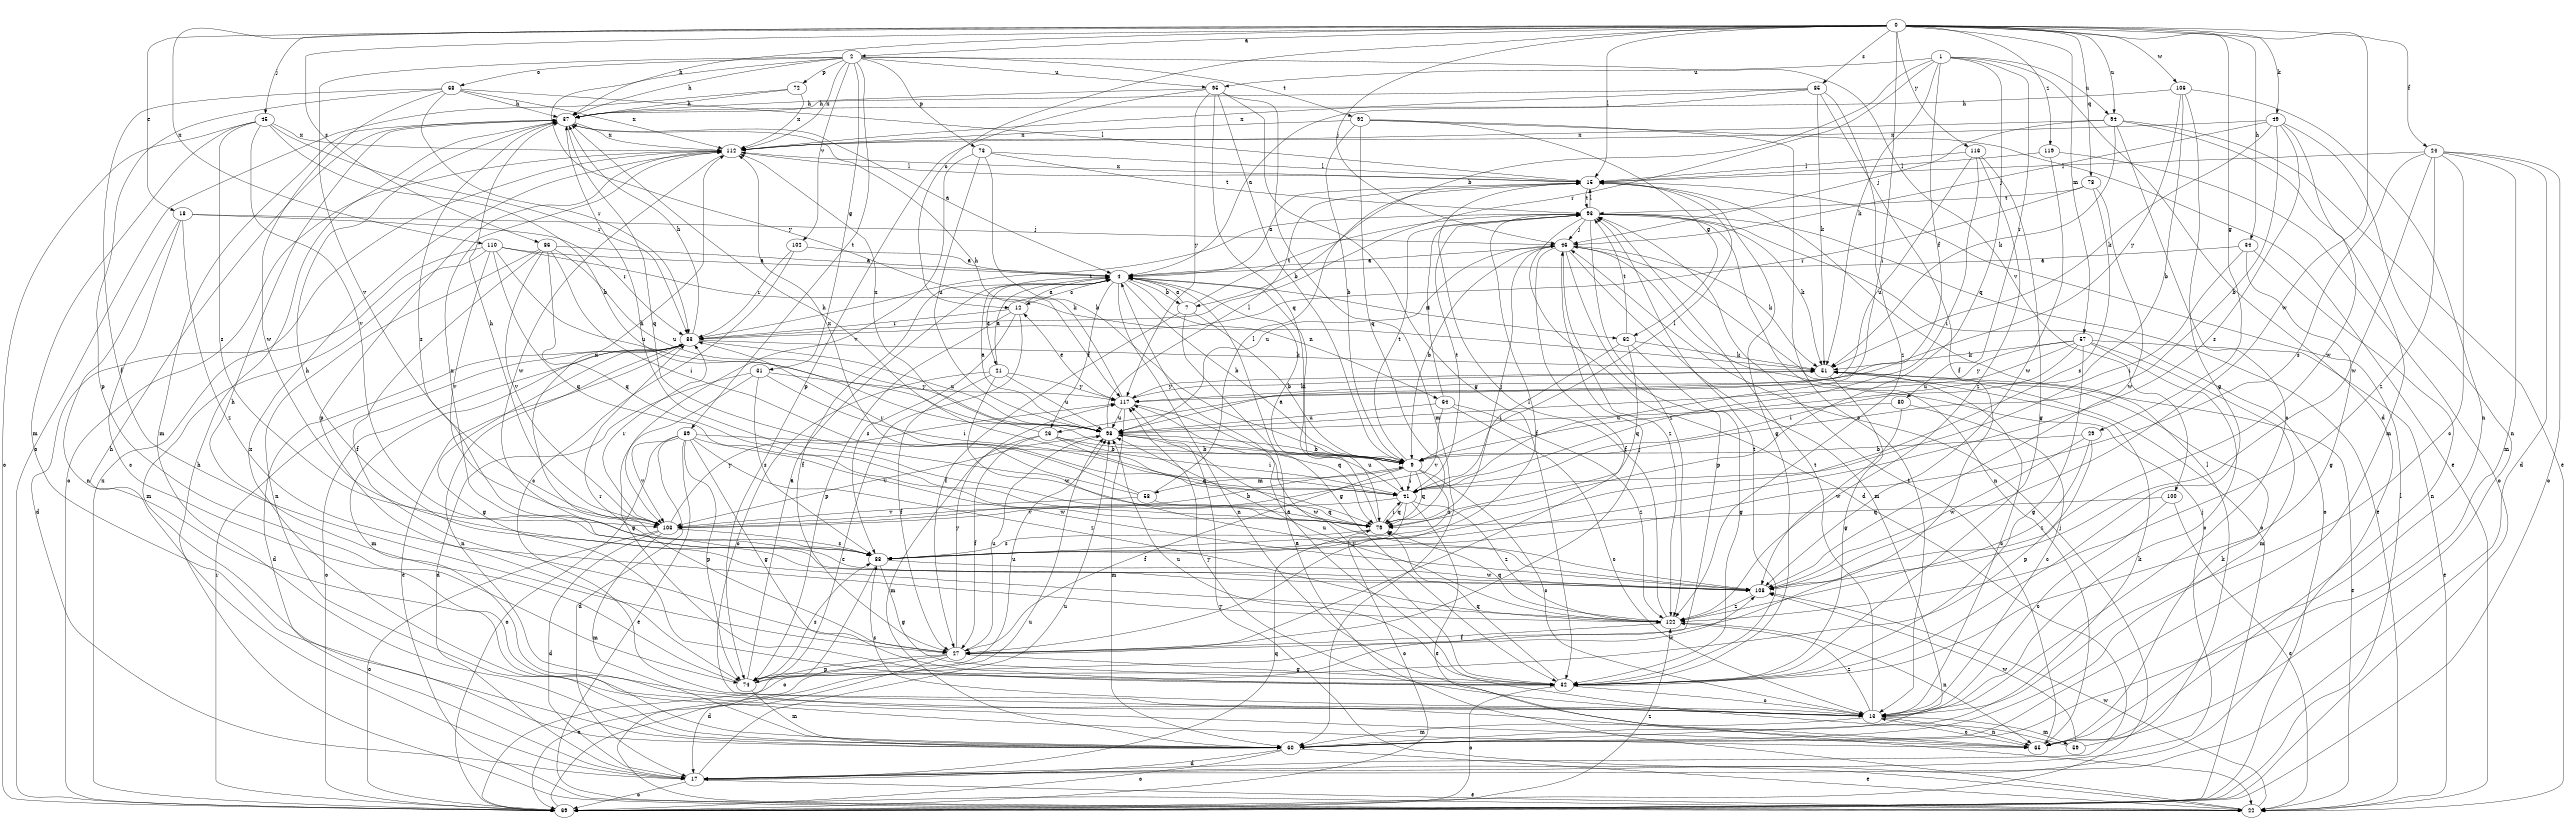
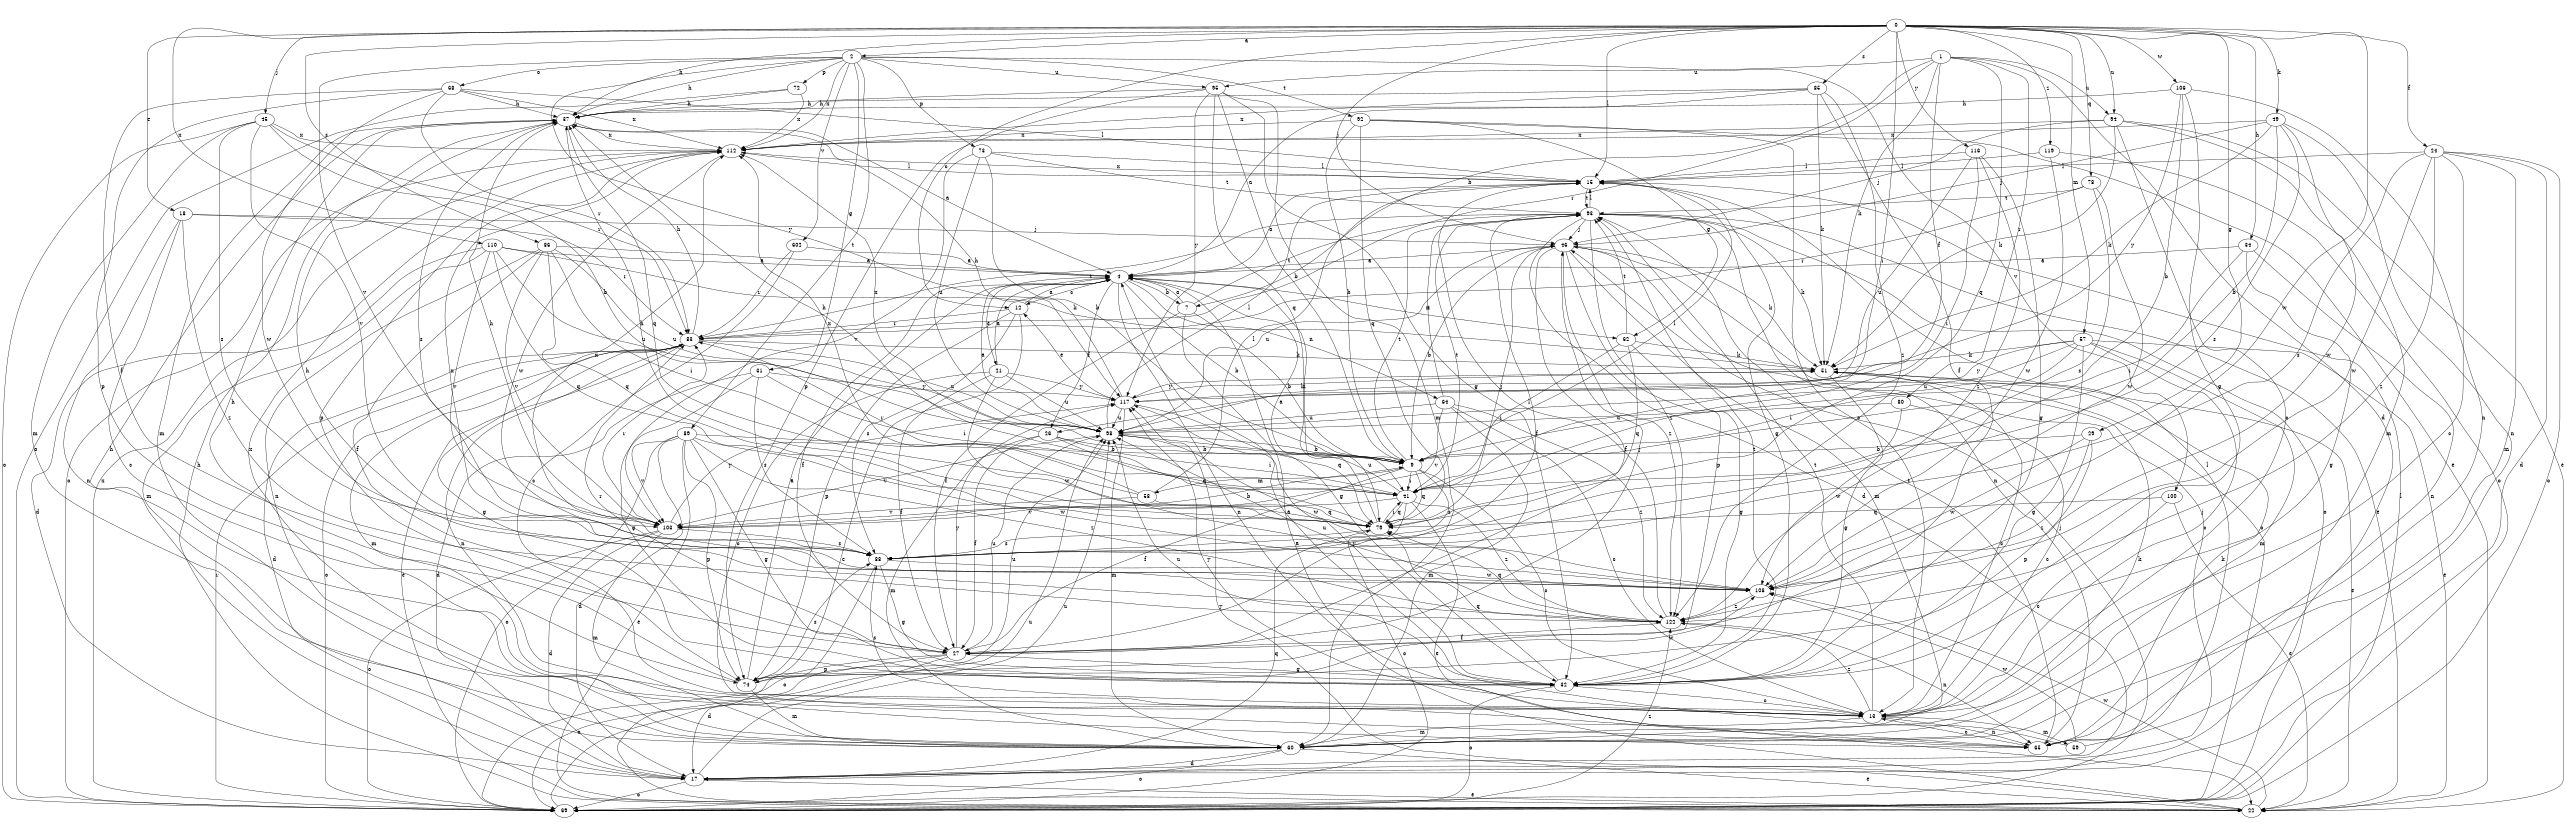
node "102": label "102" -> "602"
edge "64" -> "60": added, label "m"
